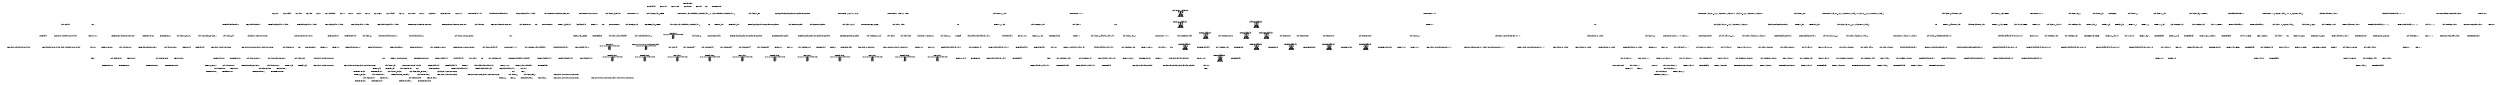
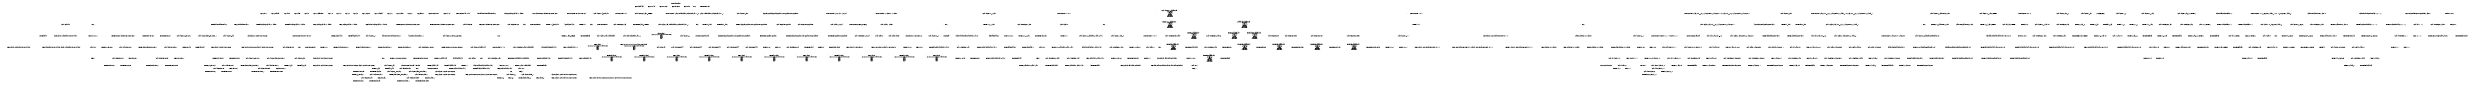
node "(LITERAL,1,ieee802_1x_notify_port_enabled(v8->eapol_sm, 1))": removed
node "(IDENTIFIER,v8,v8 = v7)": removed
